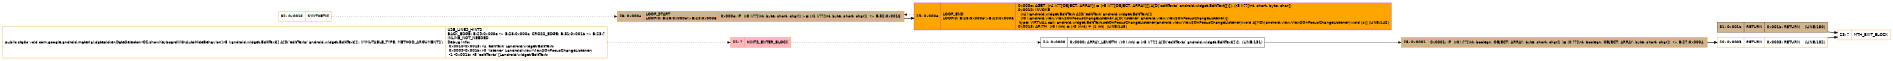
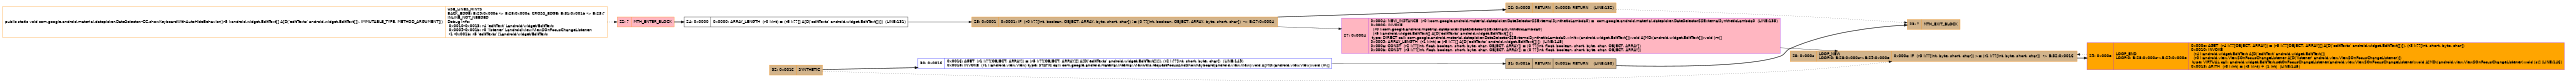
node "28: 0x000c": text "LOOP_START" -> "LOOP_NEW"
node "32: 0x0016": fillcolor white -> tan
node "23: ?": fillcolor white -> tan
node "27: 0x0004": added
edge "26: 0x0003" -> "23: ?": style bold -> dotted
node "22: ?": text "HINTS_ENTER_BLOCK" -> "MTH_ENTER_BLOCK"
edge "22: ?" -> "24: 0x0000": style dotted -> bold
node "26: 0x0003": fillcolor white -> tan
node "30: 0x0016": added
